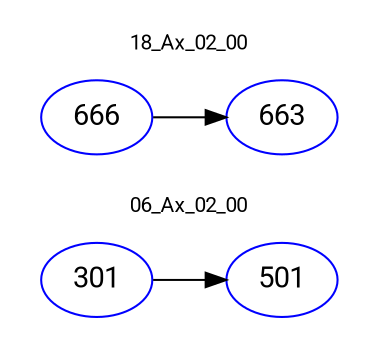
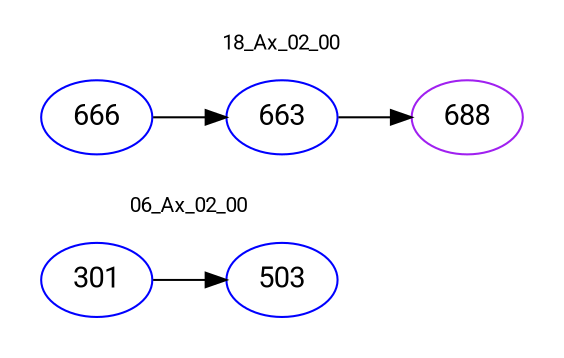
node "688": added
node "501": label "501" -> "503"
